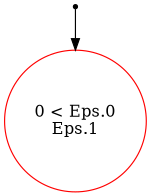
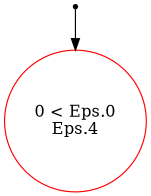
node "0 < Eps.0 Eps.1": label "0 < Eps.0 Eps.1" -> "0 < Eps.0 Eps.4"
